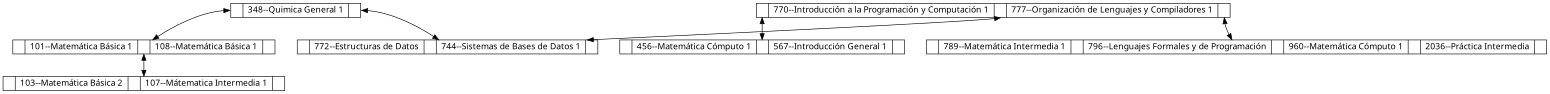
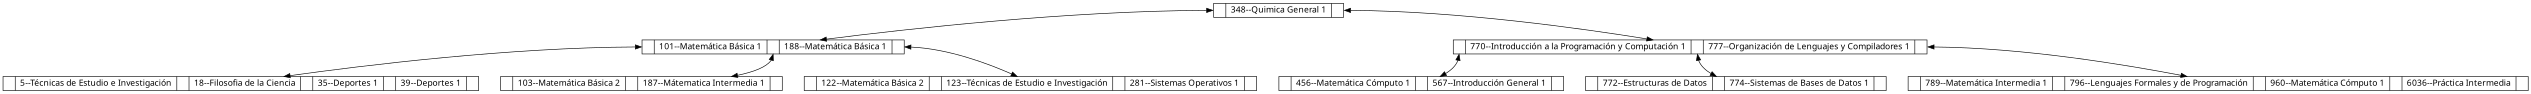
edge "348--Quimica General 1" -- "772--Estructuras de Datos": now "348--Quimica General 1" -- "770--Introducción a la Programación y Computación 1"
node "101--Matemática Básica 1": text "108--Matemática Básica 1" -> "188--Matemática Básica 1"
node "772--Estructuras de Datos": text "744--Sistemas de Bases de Datos 1" -> "774--Sistemas de Bases de Datos 1"
node "789--Matemática Intermedia 1": text "2036--Práctica Intermedia" -> "6036--Práctica Intermedia"
node "103--Matemática Básica 2": text "107--Mátematica Intermedia 1" -> "187--Mátematica Intermedia 1"
node "5--Técnicas de Estudio e Investigación": added
node "122--Matemática Básica 2": added
